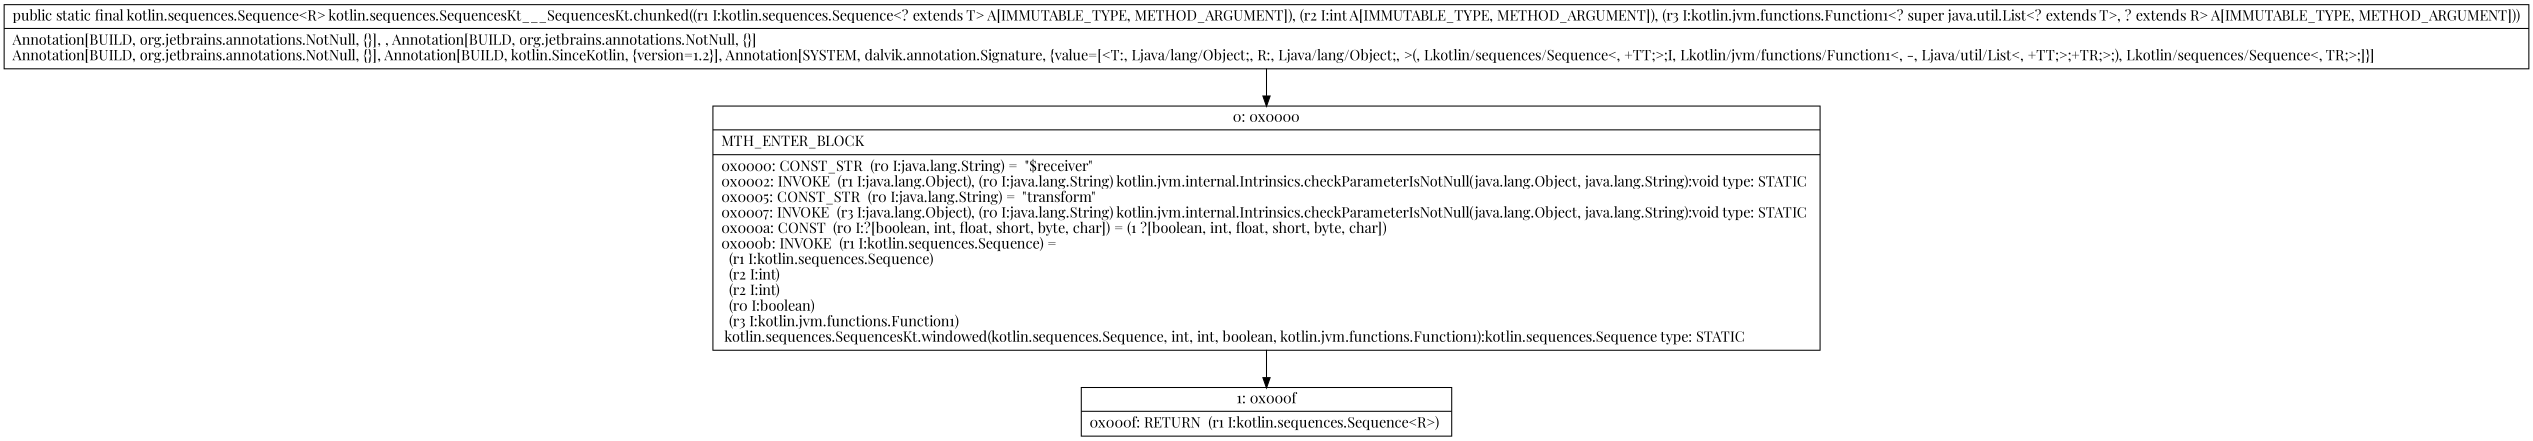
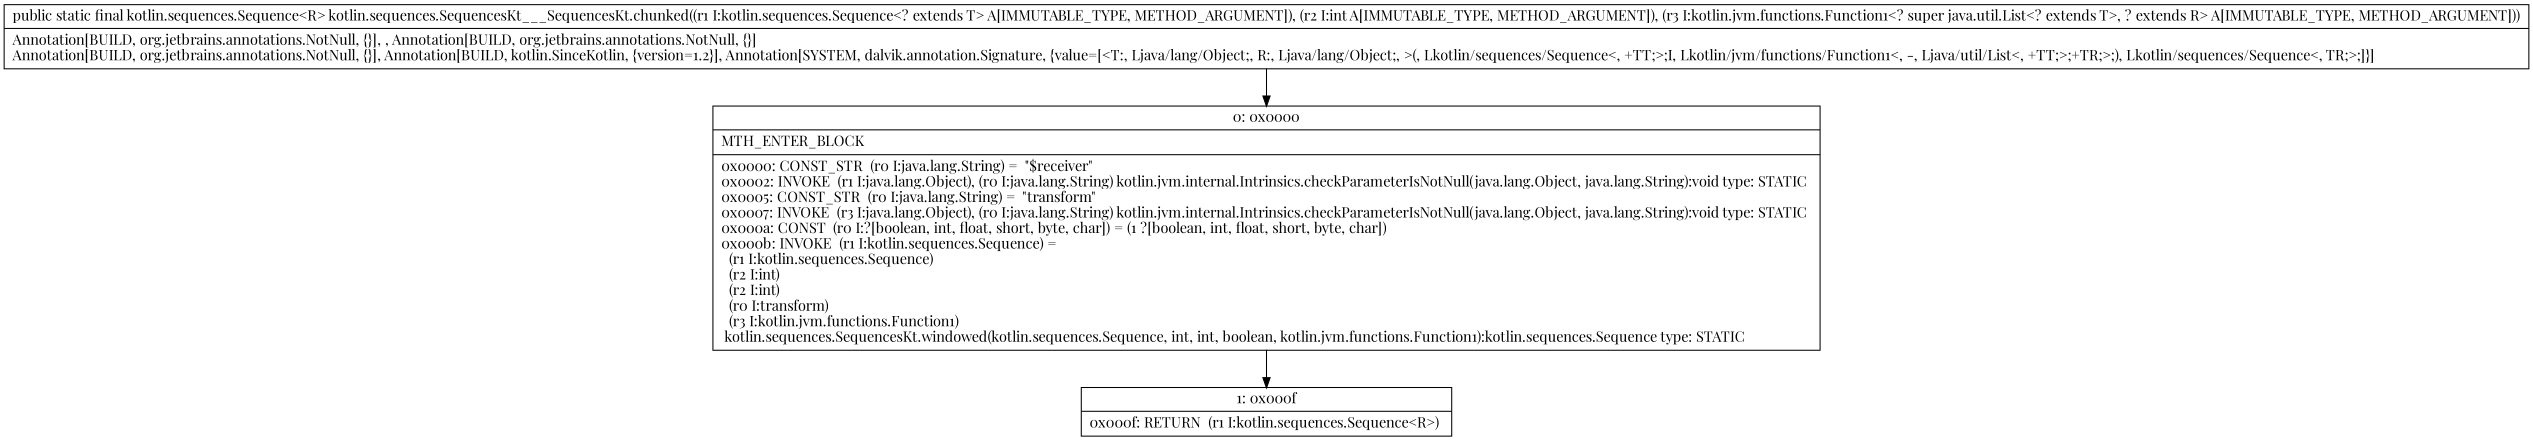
node "0: 0x0000": text "(r0 I:boolean)" -> "(r0 I:transform)"
